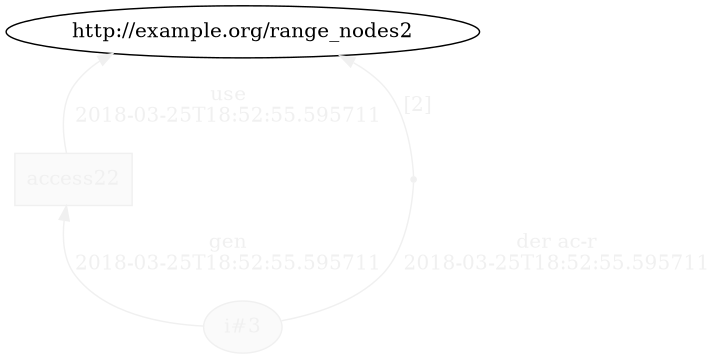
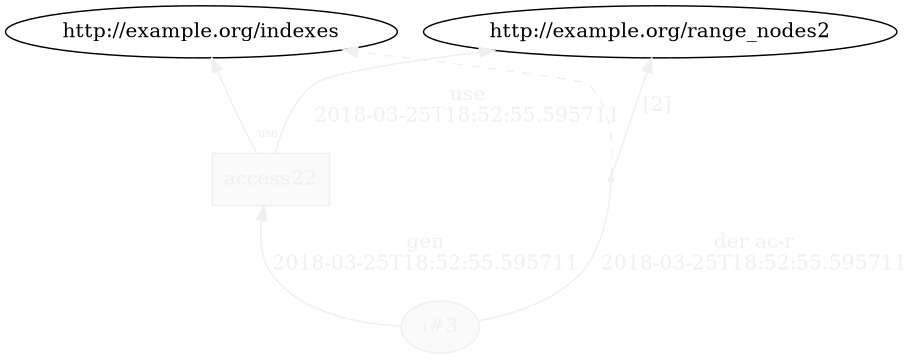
node "http://example.org/indexes": added
